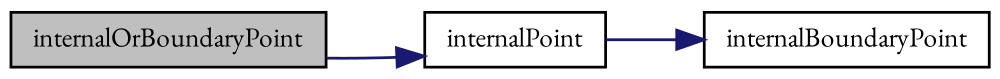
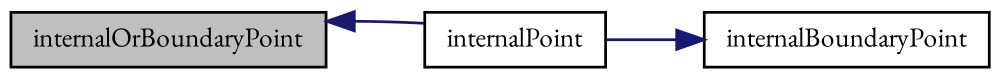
edge "internalOrBoundaryPoint" -> "internalPoint": reversed
